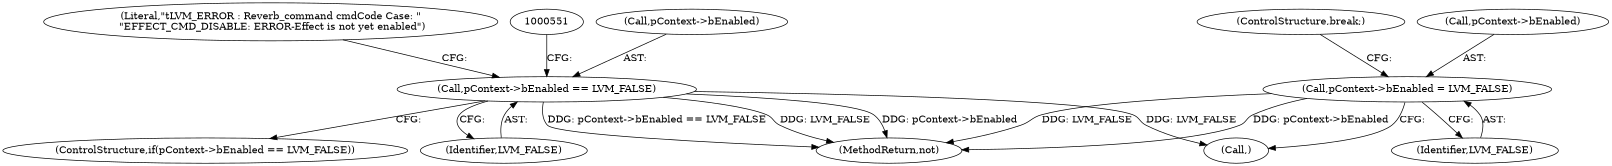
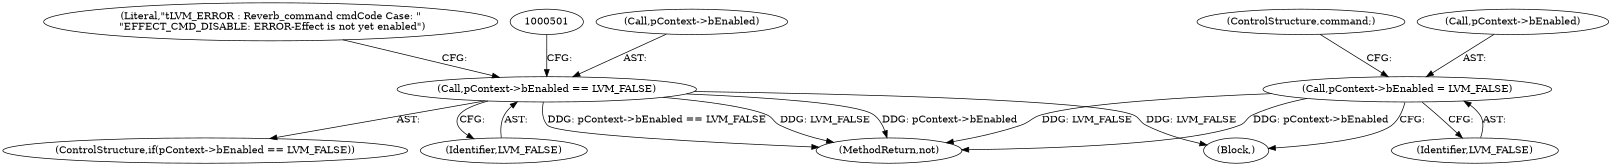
node "1000551": label "1000551" -> "1000501"
node "(ControlStructure,break;)": label "(ControlStructure,break;)" -> "(ControlStructure,command;)"
edge "(Call,pContext->bEnabled == LVM_FALSE)" -> "(ControlStructure,if(pContext->bEnabled == LVM_FALSE))": label "CFG: " -> "AST: "
node "(Call,)": label "(Call,)" -> "(Block,)"
